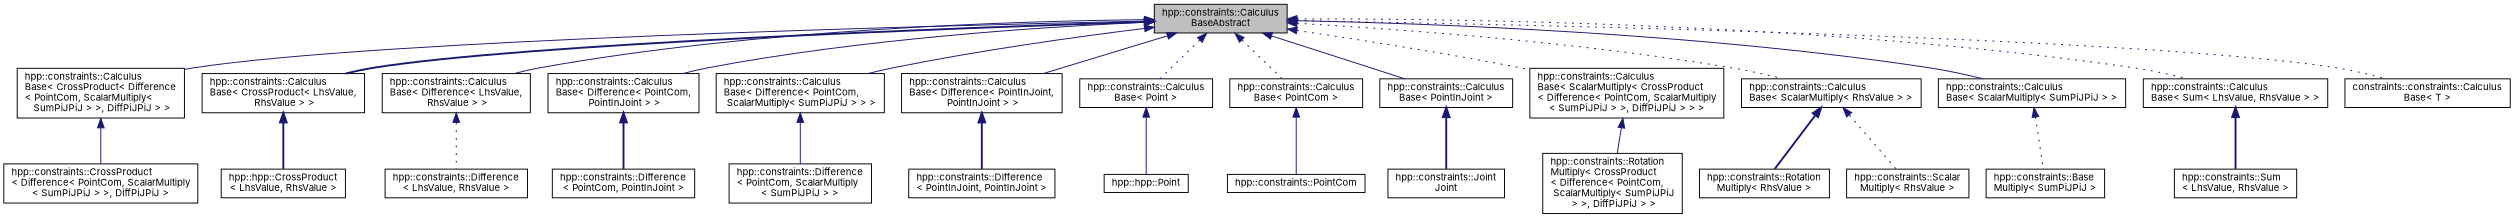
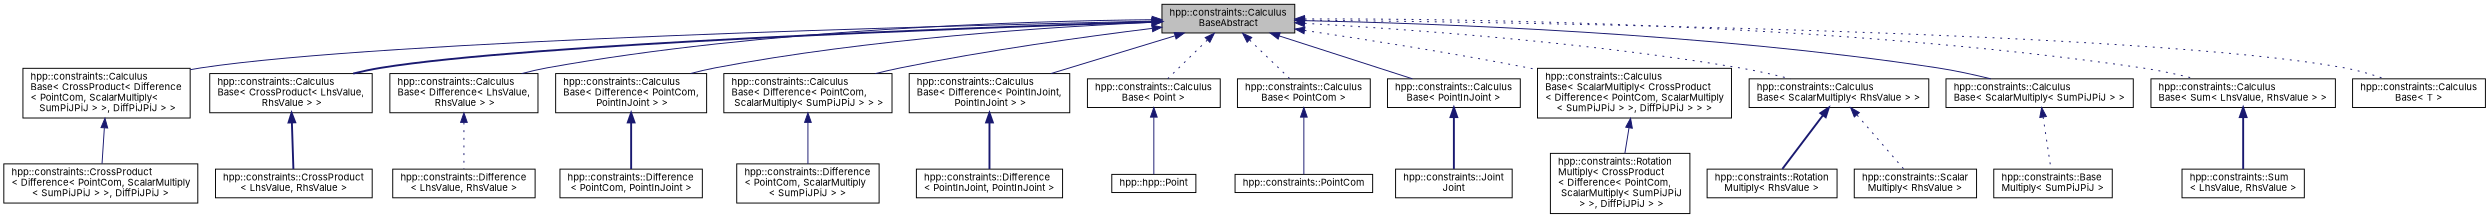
node "constraints::constraints::Calculus Base< T >": label "constraints::constraints::Calculus Base< T >" -> "hpp::constraints::Calculus Base< T >"
node "hpp::hpp::CrossProduct < LhsValue, RhsValue >": label "hpp::hpp::CrossProduct < LhsValue, RhsValue >" -> "hpp::constraints::CrossProduct < LhsValue, RhsValue >"
